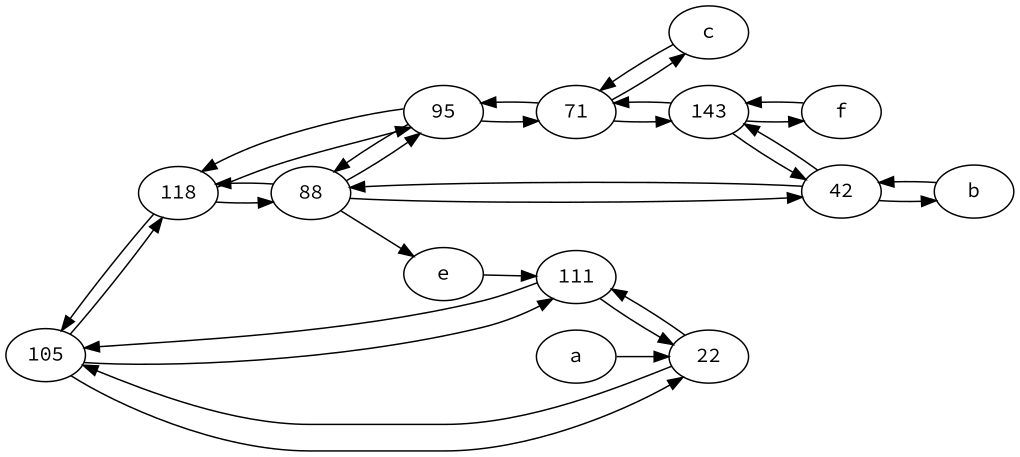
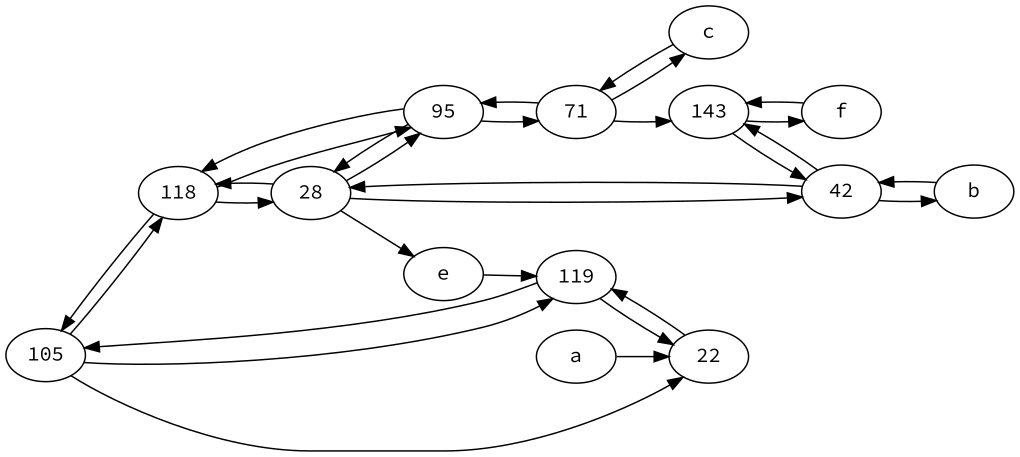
edge "143" -> "71": removed
node "88": label "88" -> "28"
node "111": label "111" -> "119"
edge "22" -> "105": removed
